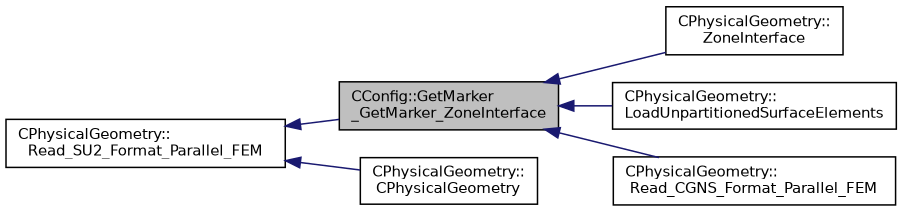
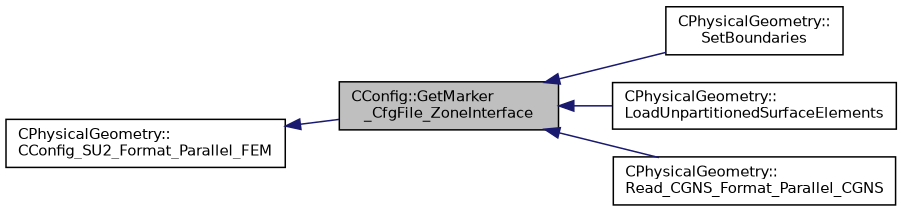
node "CPhysicalGeometry:: ZoneInterface": label "CPhysicalGeometry:: ZoneInterface" -> "CPhysicalGeometry:: SetBoundaries"
node "CConfig::GetMarker _GetMarker_ZoneInterface": label "CConfig::GetMarker _GetMarker_ZoneInterface" -> "CConfig::GetMarker _CfgFile_ZoneInterface"
node "CPhysicalGeometry:: Read_SU2_Format_Parallel_FEM": label "CPhysicalGeometry:: Read_SU2_Format_Parallel_FEM" -> "CPhysicalGeometry:: CConfig_SU2_Format_Parallel_FEM"
node "CPhysicalGeometry:: CPhysicalGeometry": removed
node "CPhysicalGeometry:: Read_CGNS_Format_Parallel_FEM": label "CPhysicalGeometry:: Read_CGNS_Format_Parallel_FEM" -> "CPhysicalGeometry:: Read_CGNS_Format_Parallel_CGNS"
